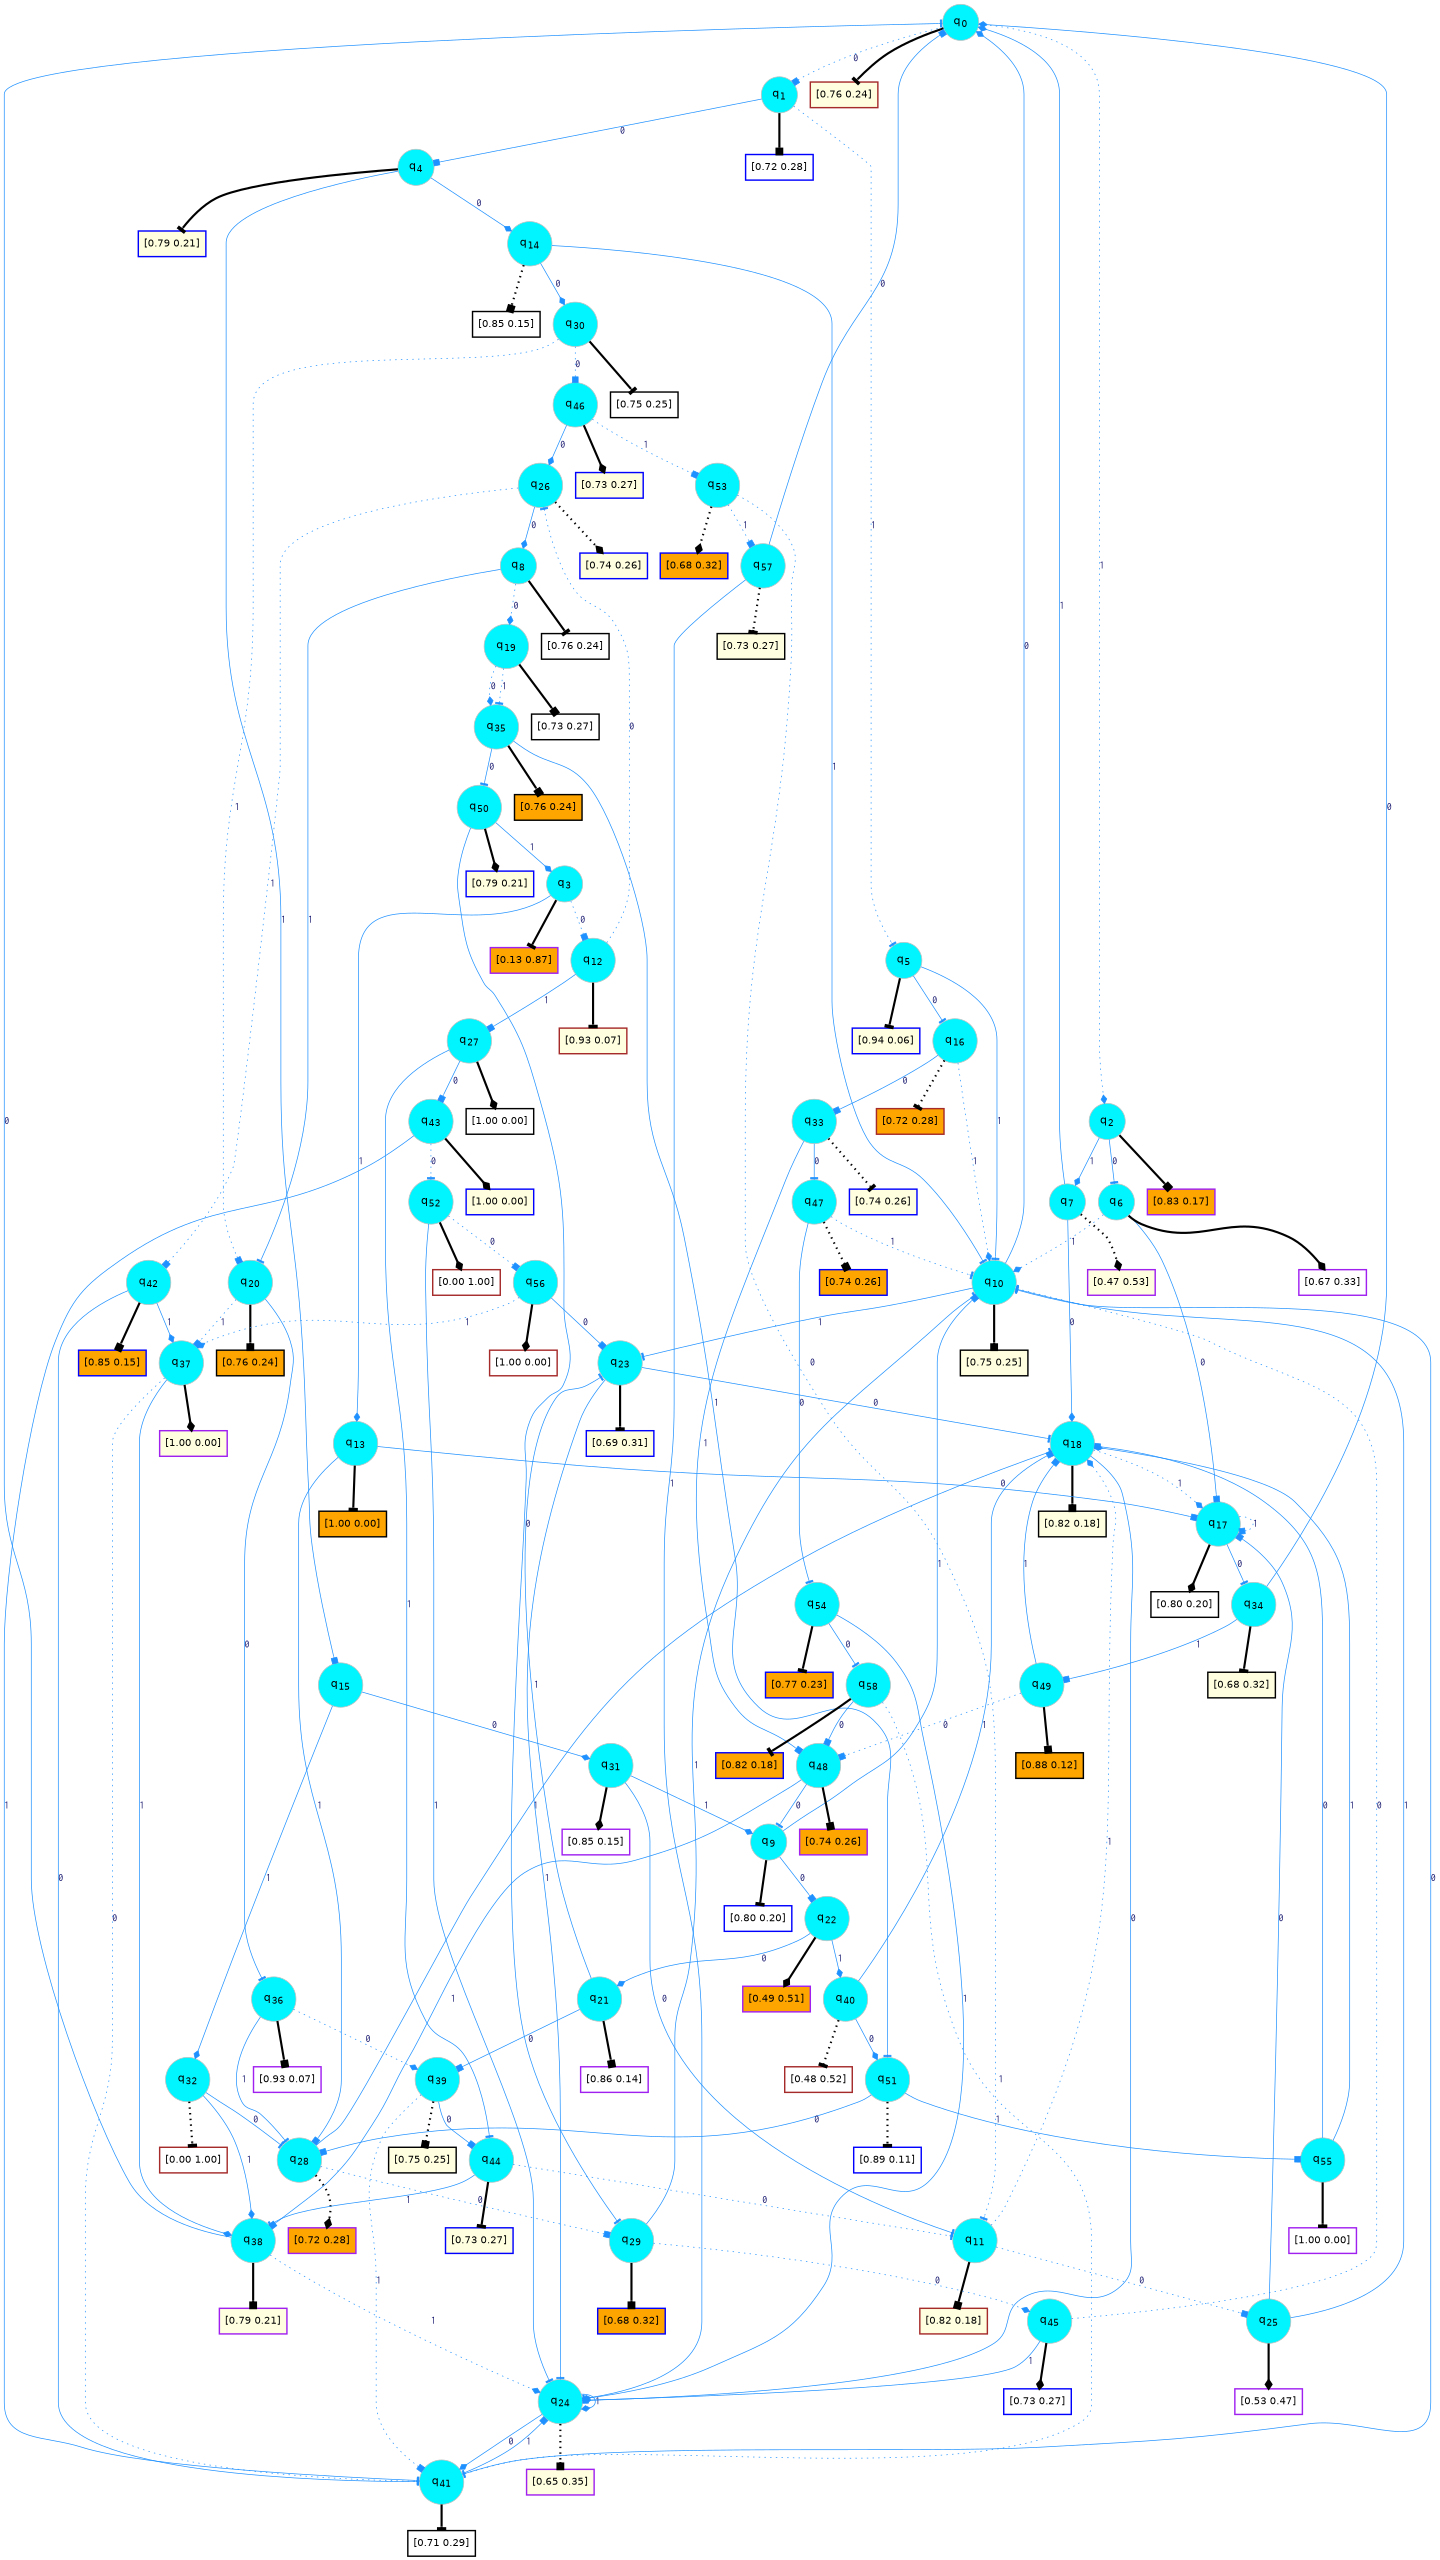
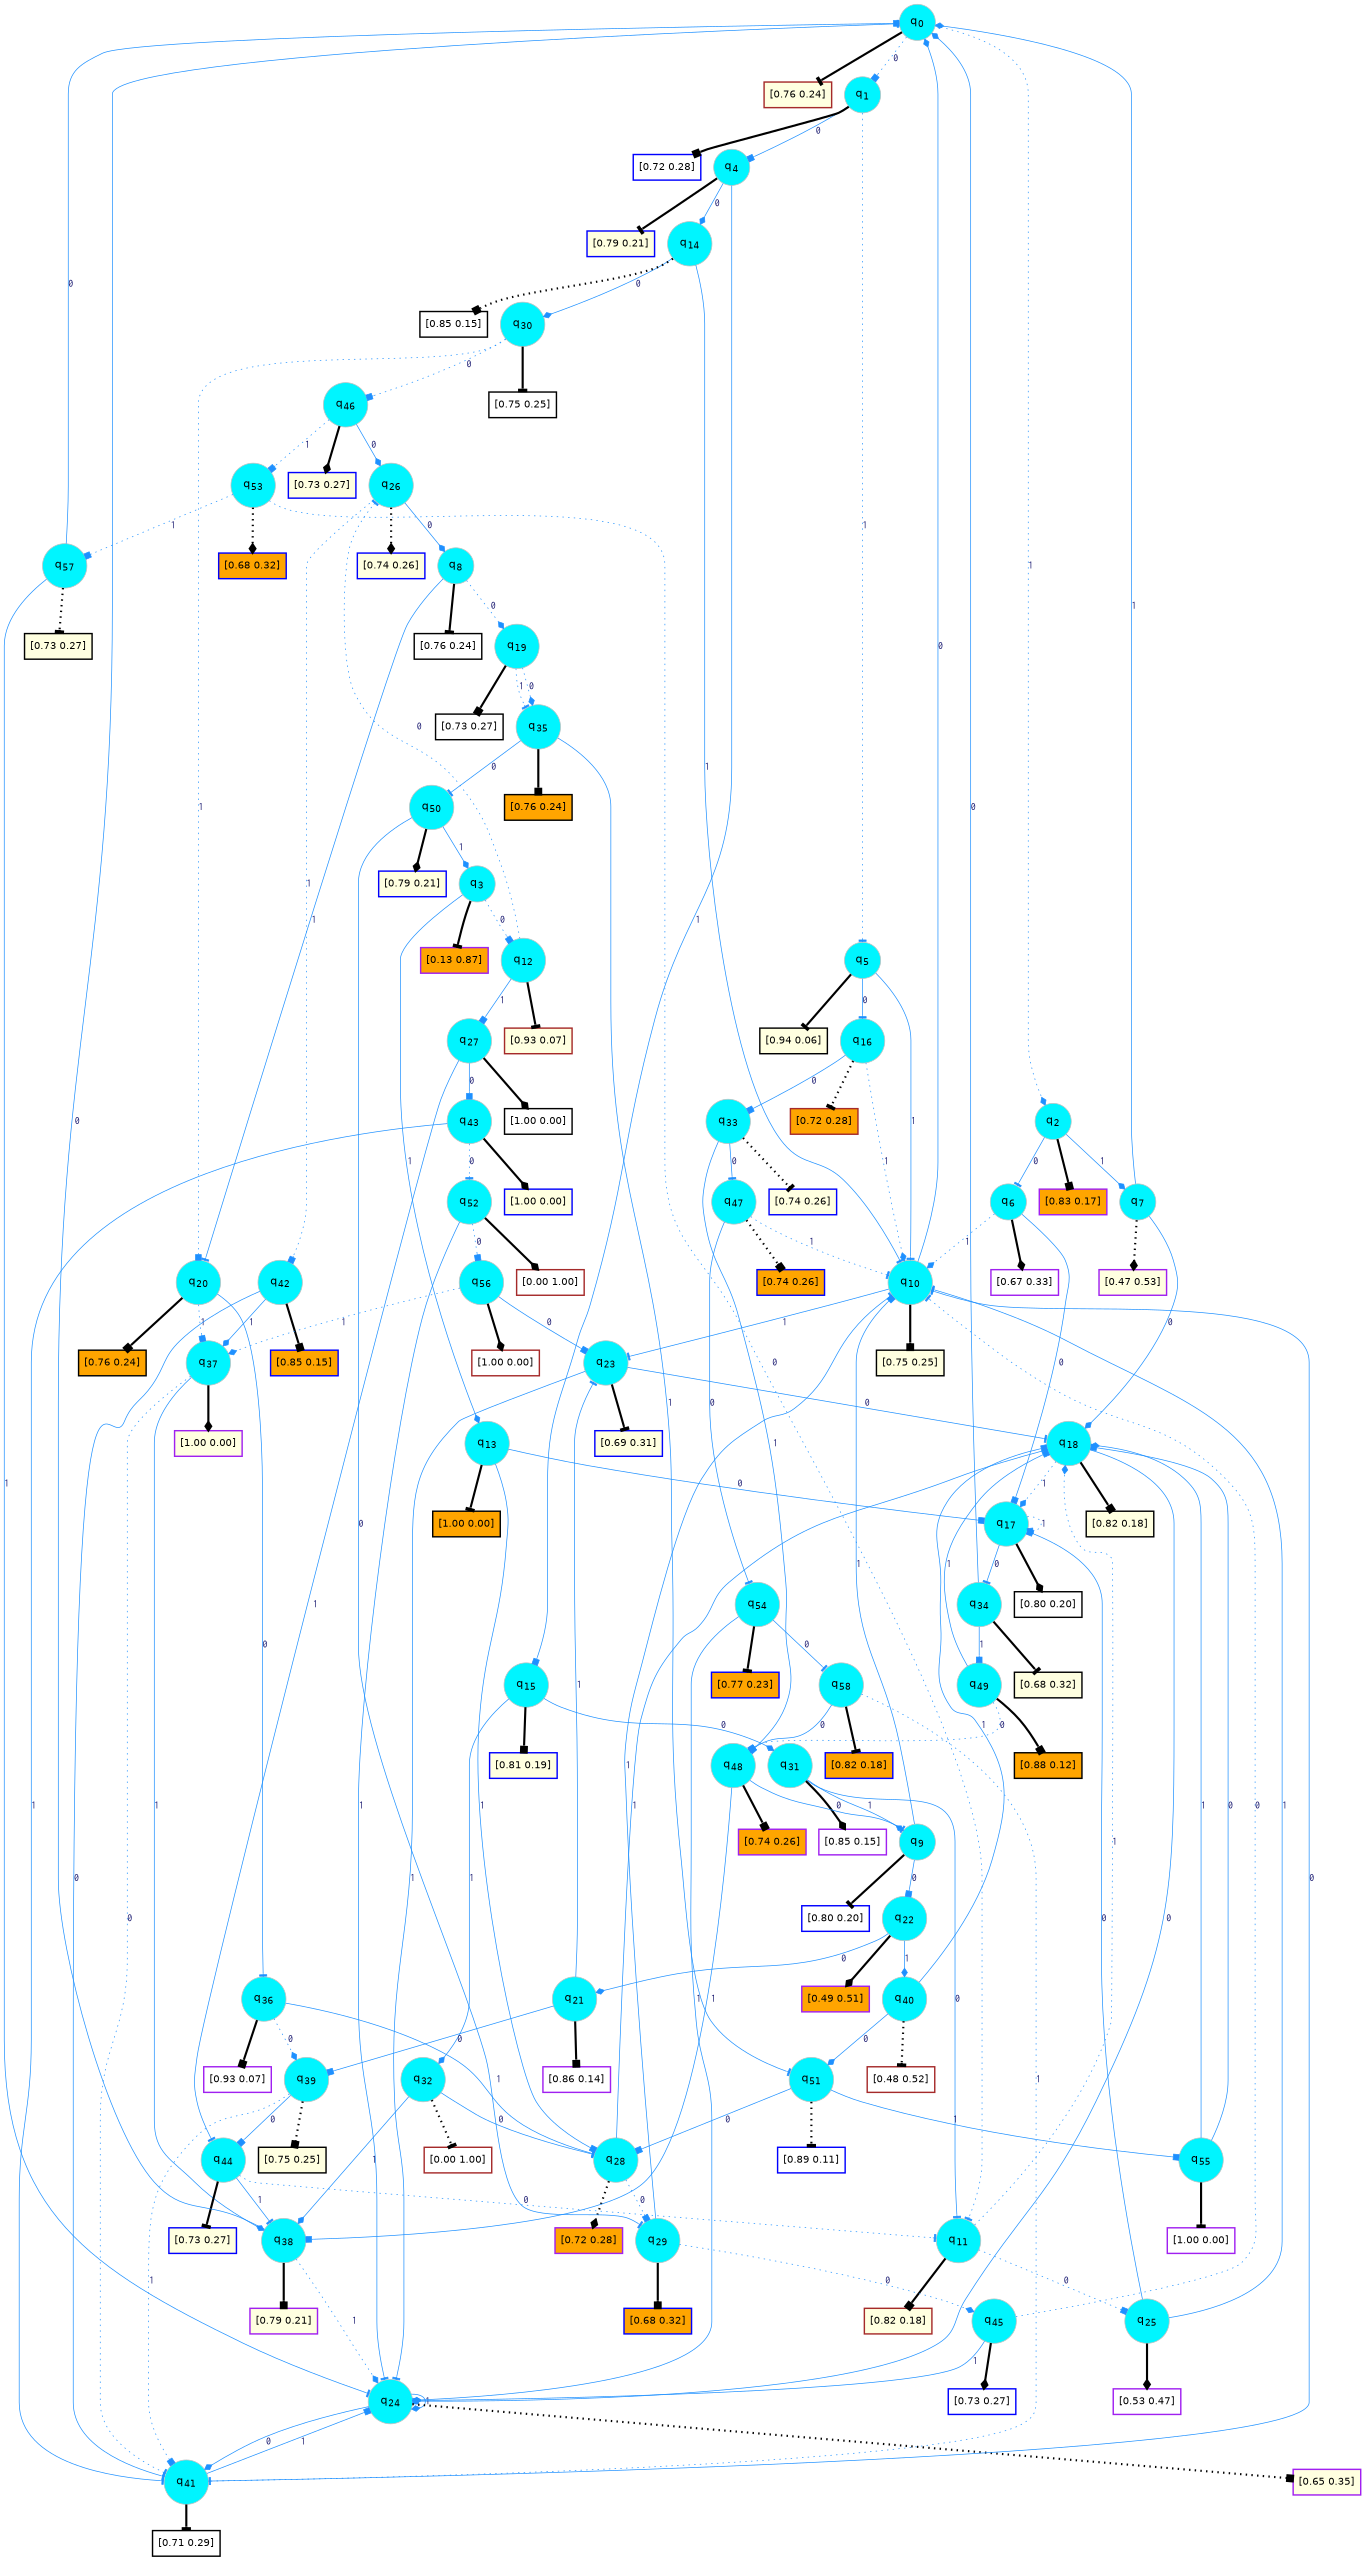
node "[0.94 0.06]": color blue -> black
node "[0.81 0.19]": added
